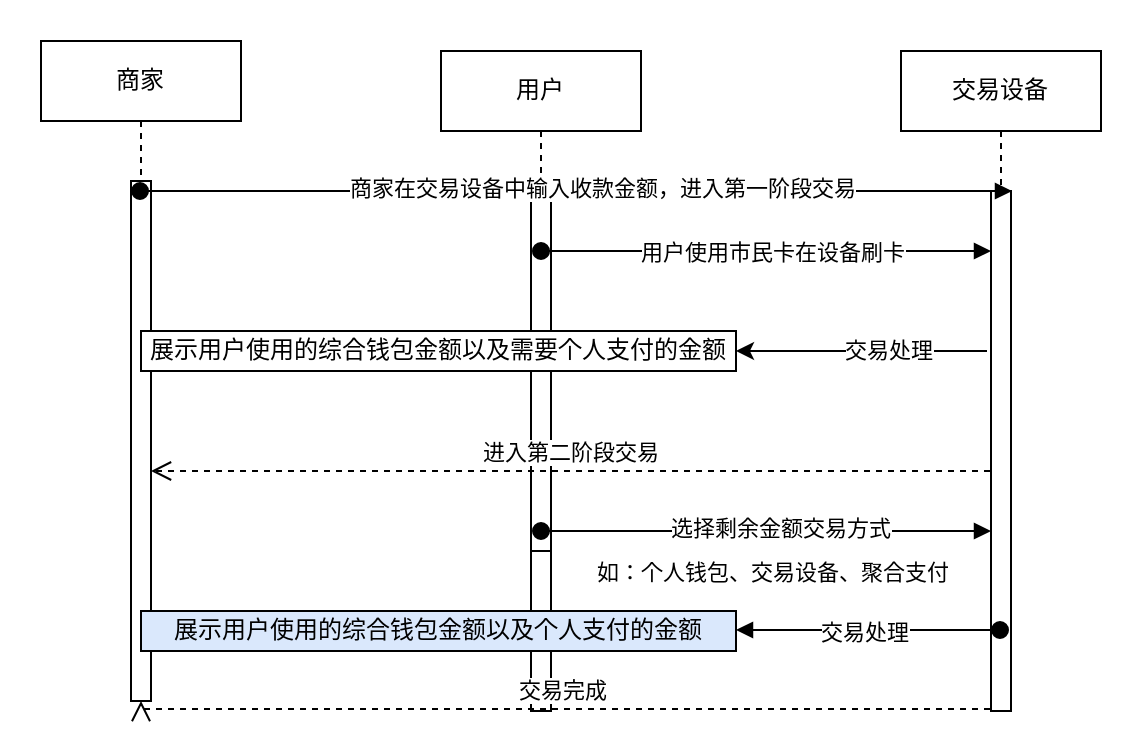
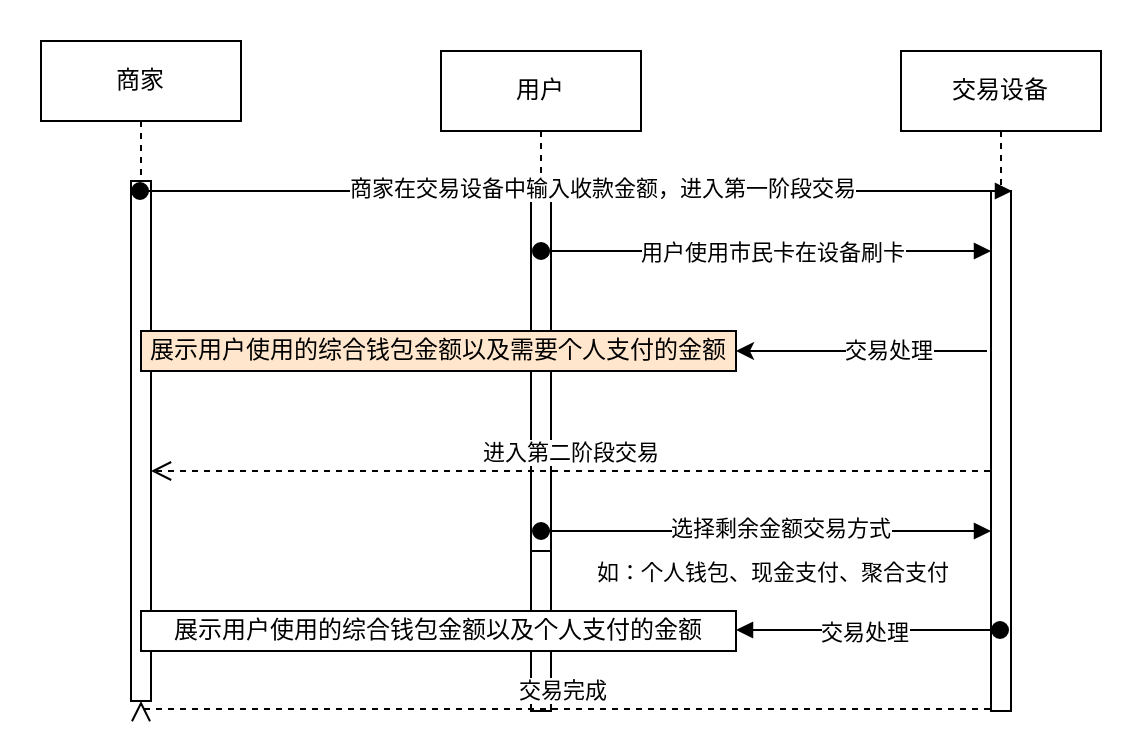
node "展示用户使用的综合钱包金额以及需要个人支付的金额": fillcolor #ffffff -> #ffe6cc
node "如：个人钱包、交易设备、聚合支付": label "如：个人钱包、交易设备、聚合支付" -> "如：个人钱包、现金支付、聚合支付"
node "展示用户使用的综合钱包金额以及个人支付的金额": fillcolor #dae8fc -> #ffffff
